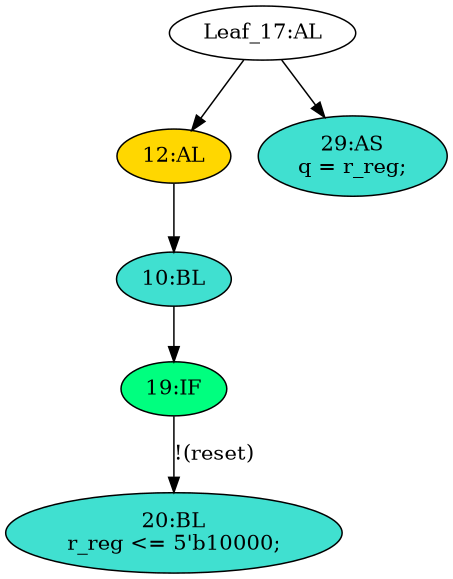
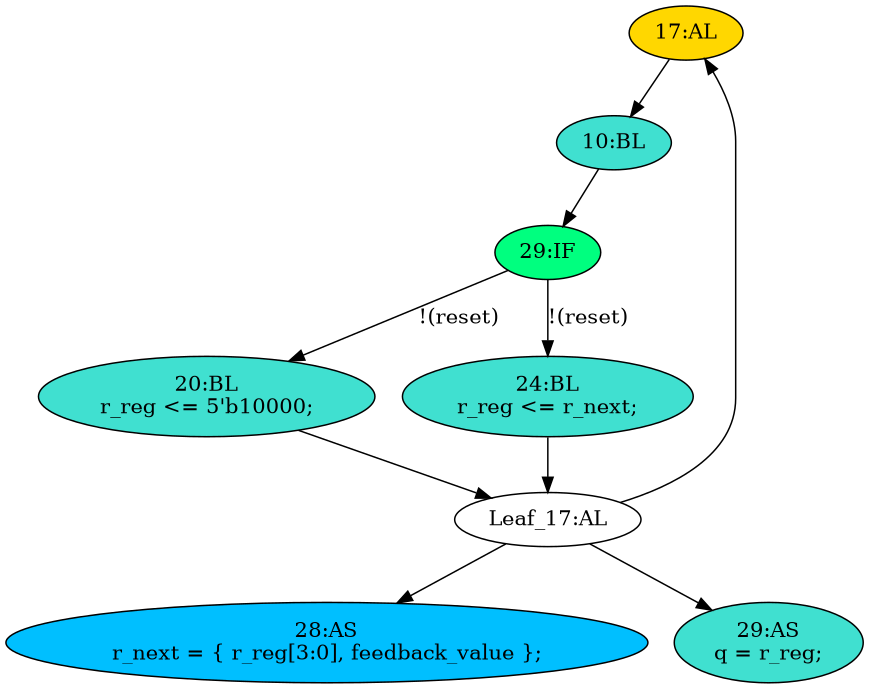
node "12:AL": label "12:AL" -> "17:AL"
node "19:IF": label "19:IF" -> "29:IF"
node "24:BL r_reg <= r_next;": added
edge "20:BL r_reg <= 5'b10000;" -> "Leaf_17:AL": added
node "28:AS r_next = { r_reg[3:0], feedback_value };": added
